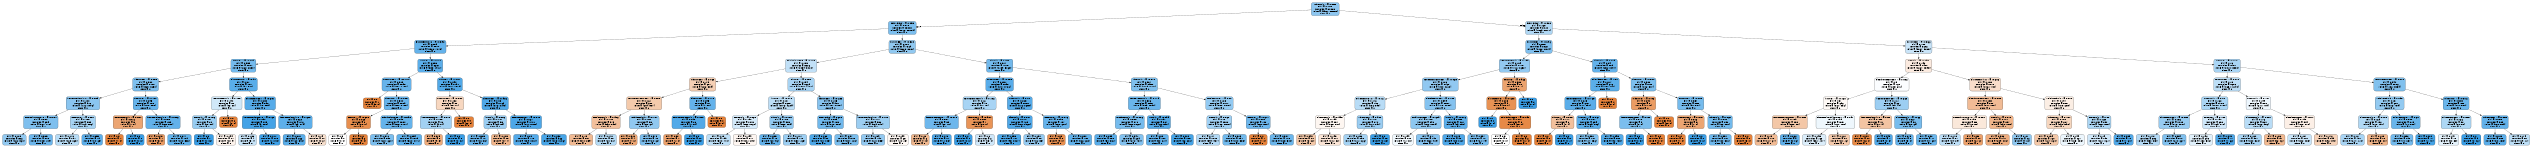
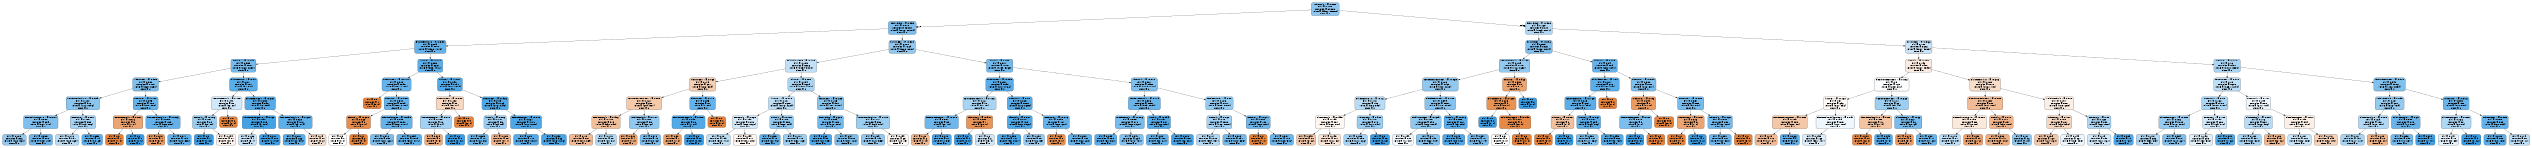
node "gini = 0.464 samples = 80 value = [80, 46] class = 0": removed
node "gini = 0.278 samples = 5 value = [5, 1] class = 0": fillcolor #64b2eb -> #ea9a61
